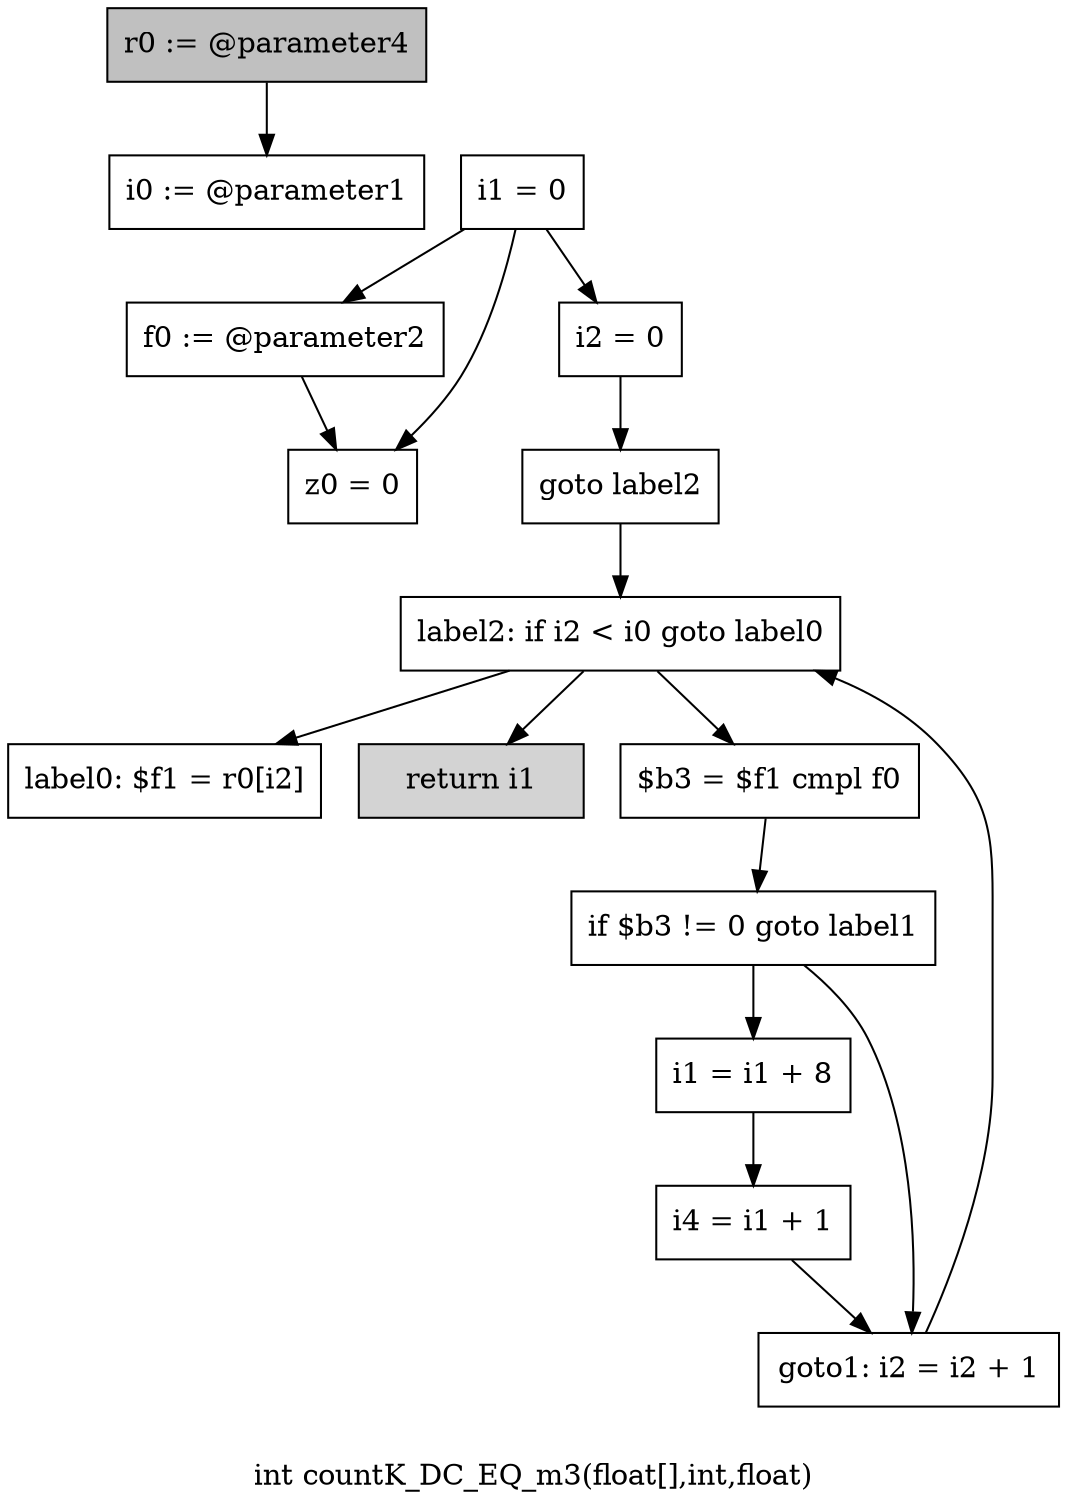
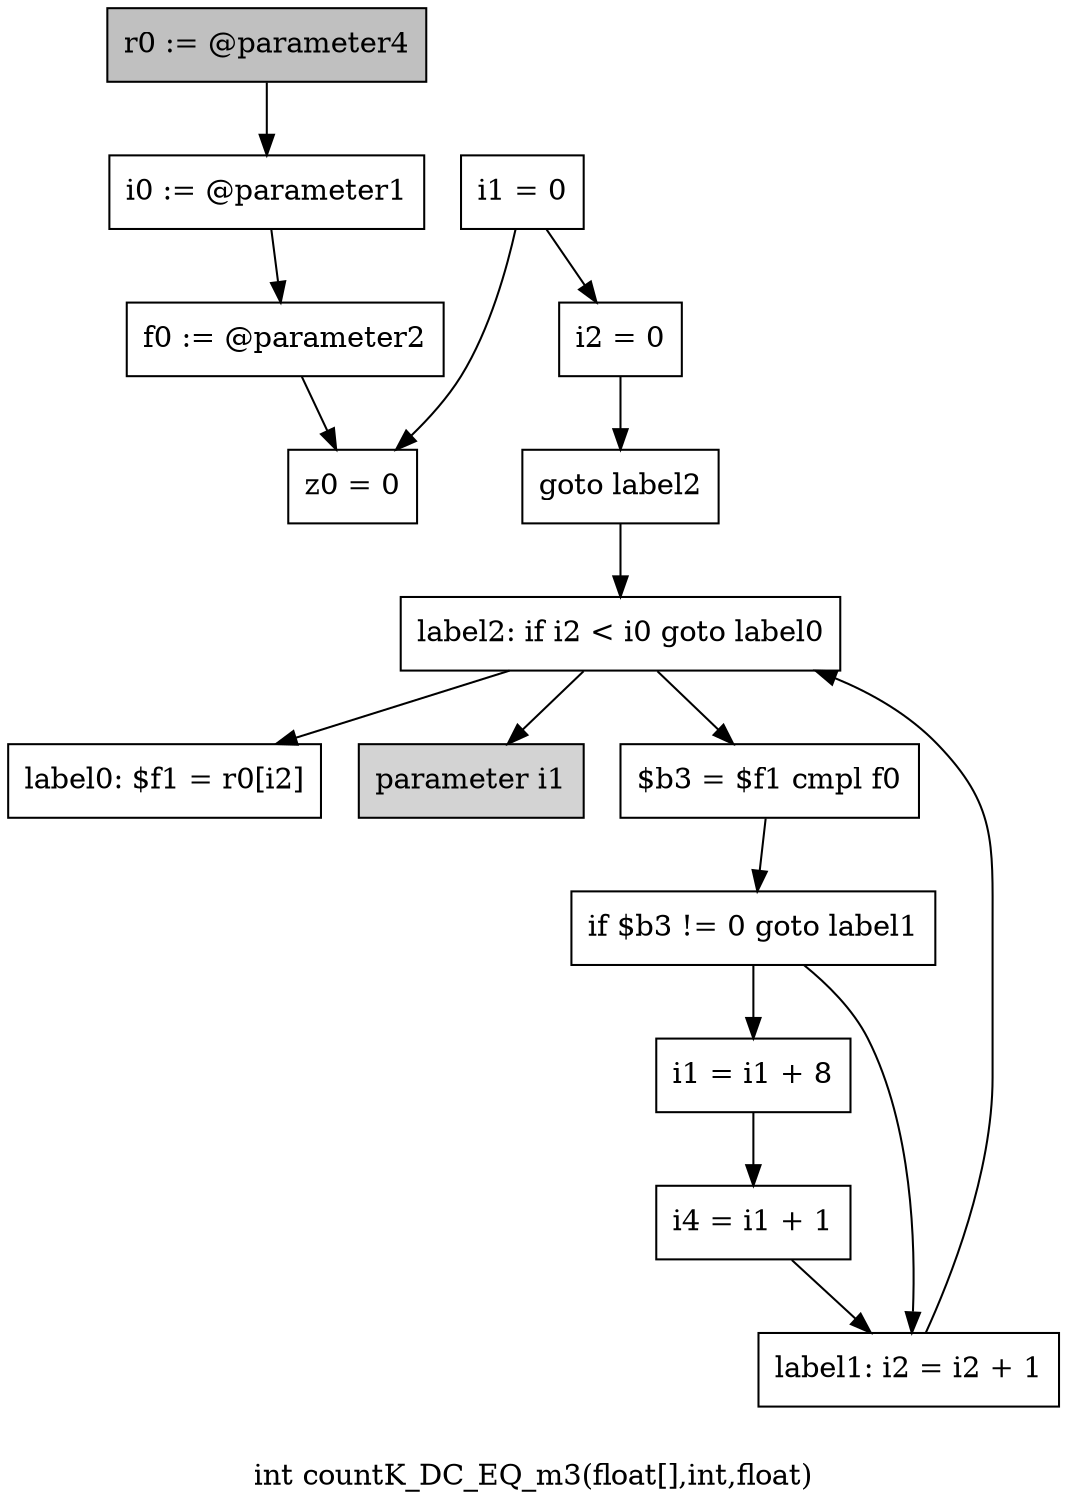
edge "i1 = 0" -> "f0 := @parameter2": now "i0 := @parameter1" -> "f0 := @parameter2"
node "return i1": label "return i1" -> "parameter i1"
node "goto1: i2 = i2 + 1": label "goto1: i2 = i2 + 1" -> "label1: i2 = i2 + 1"
